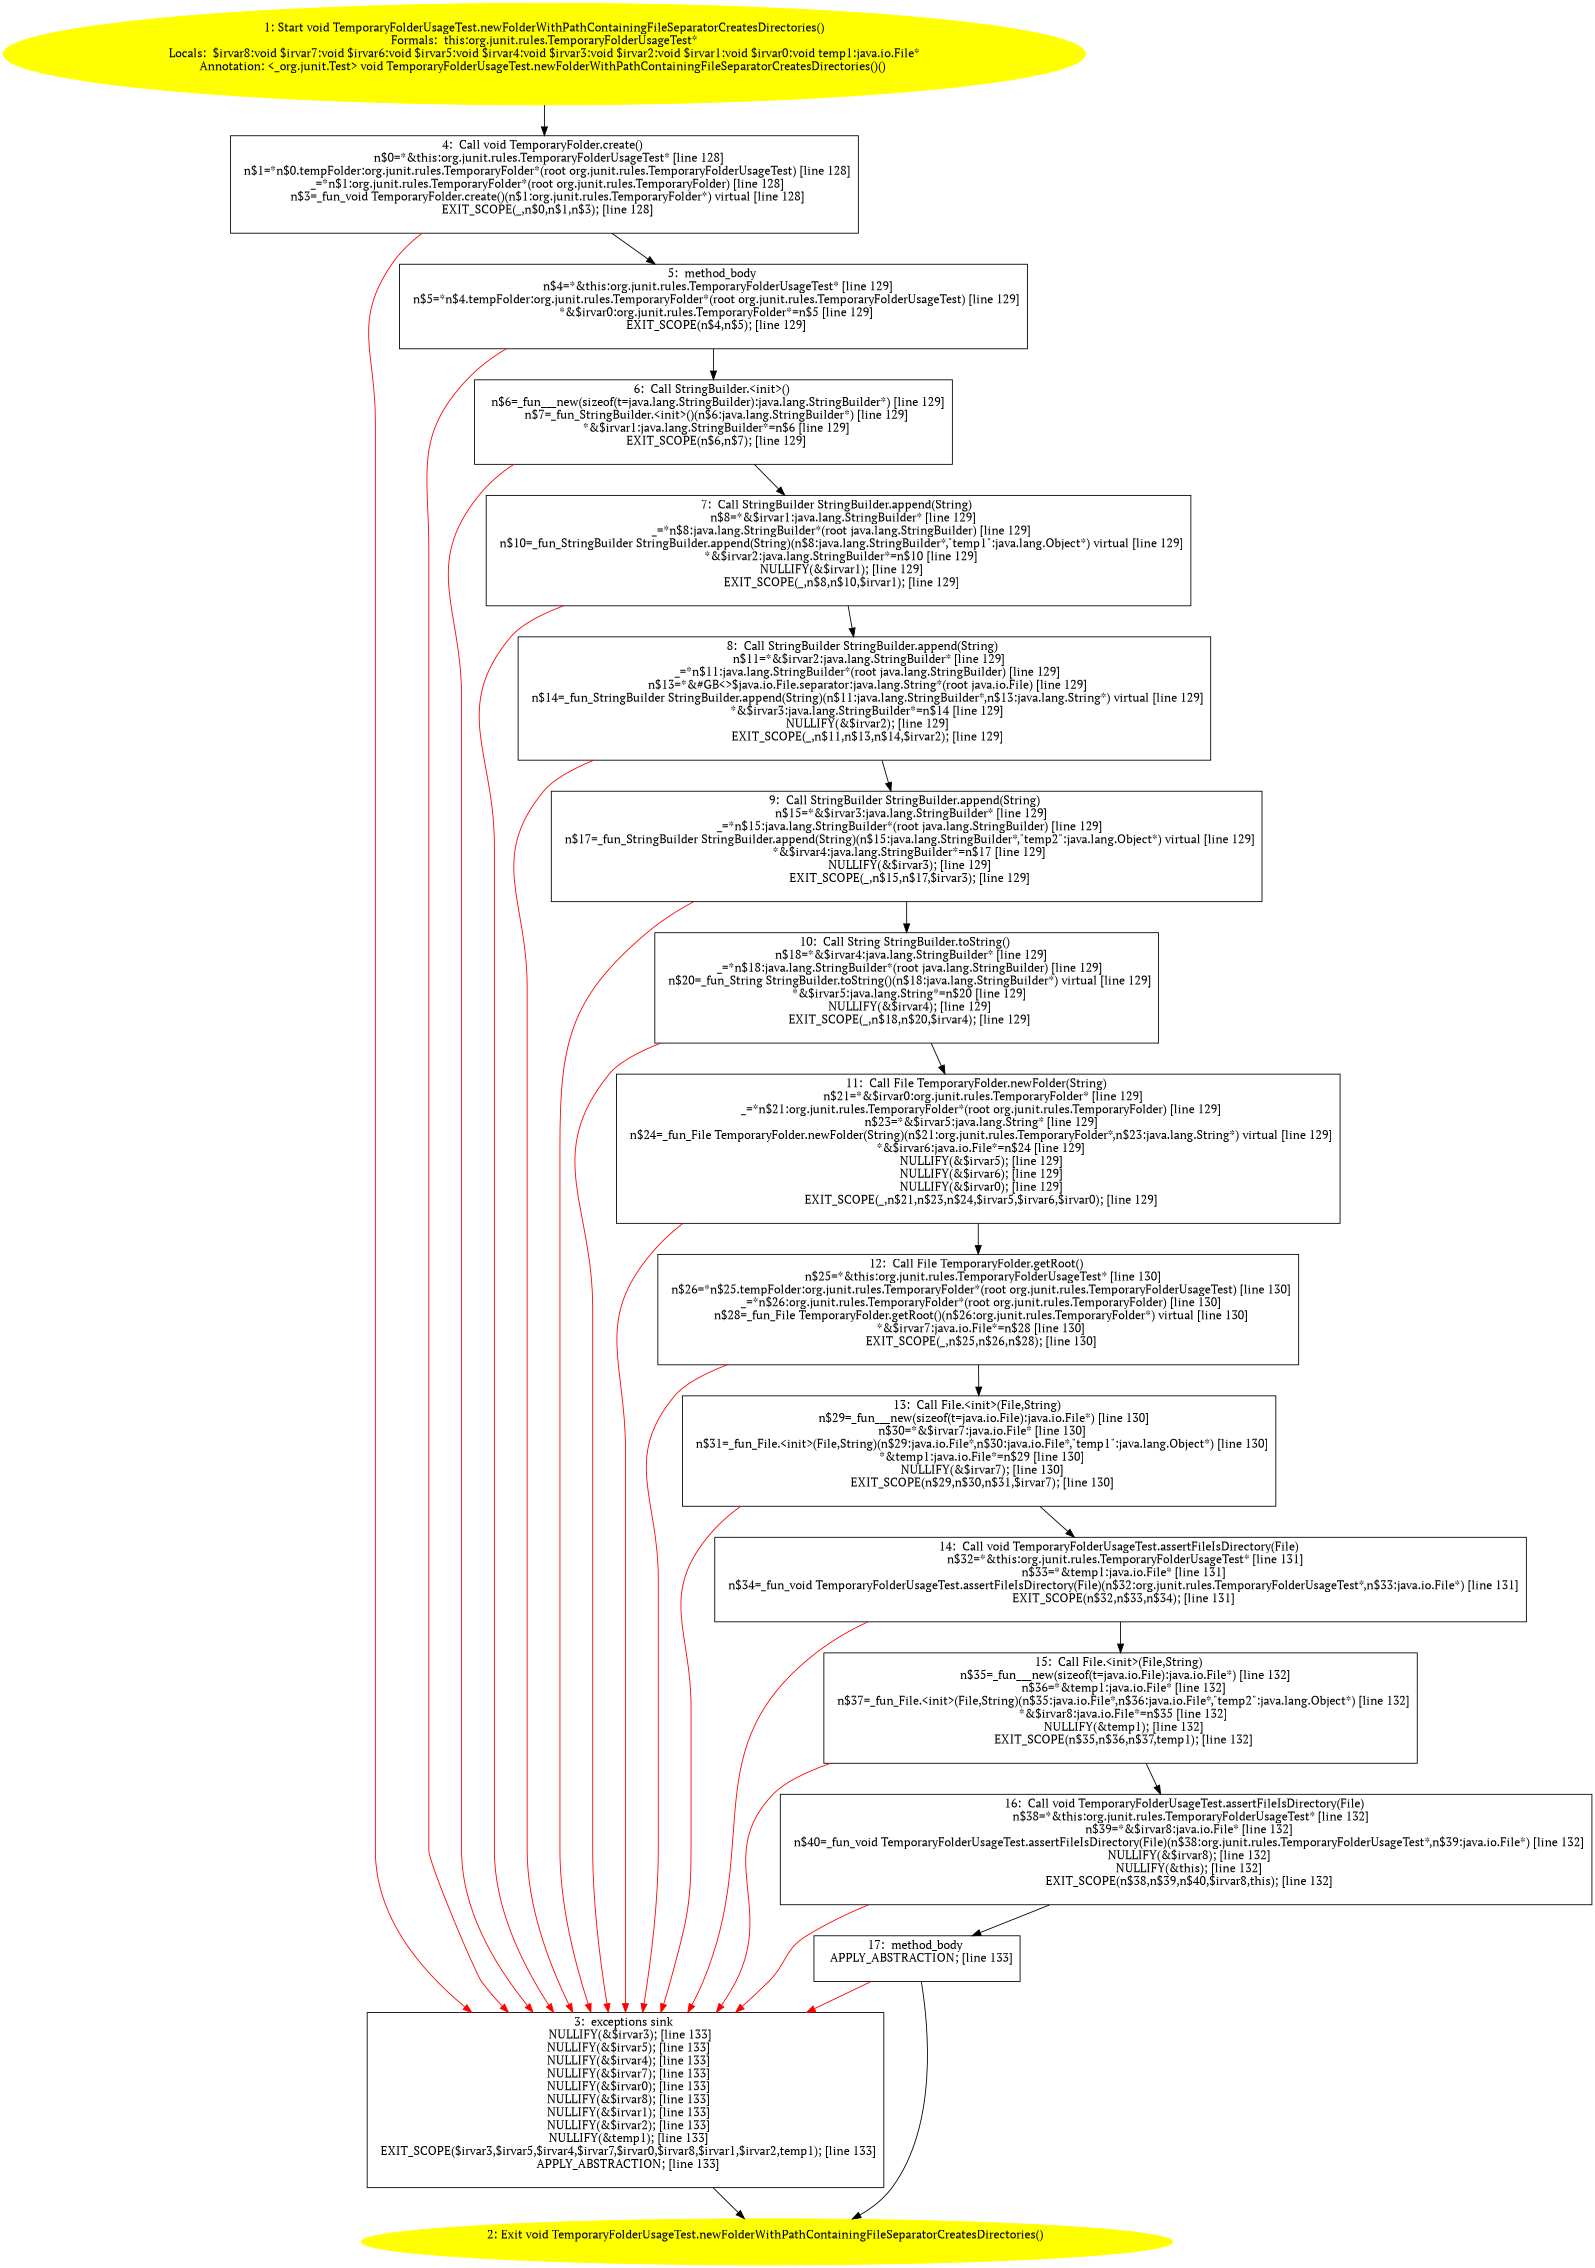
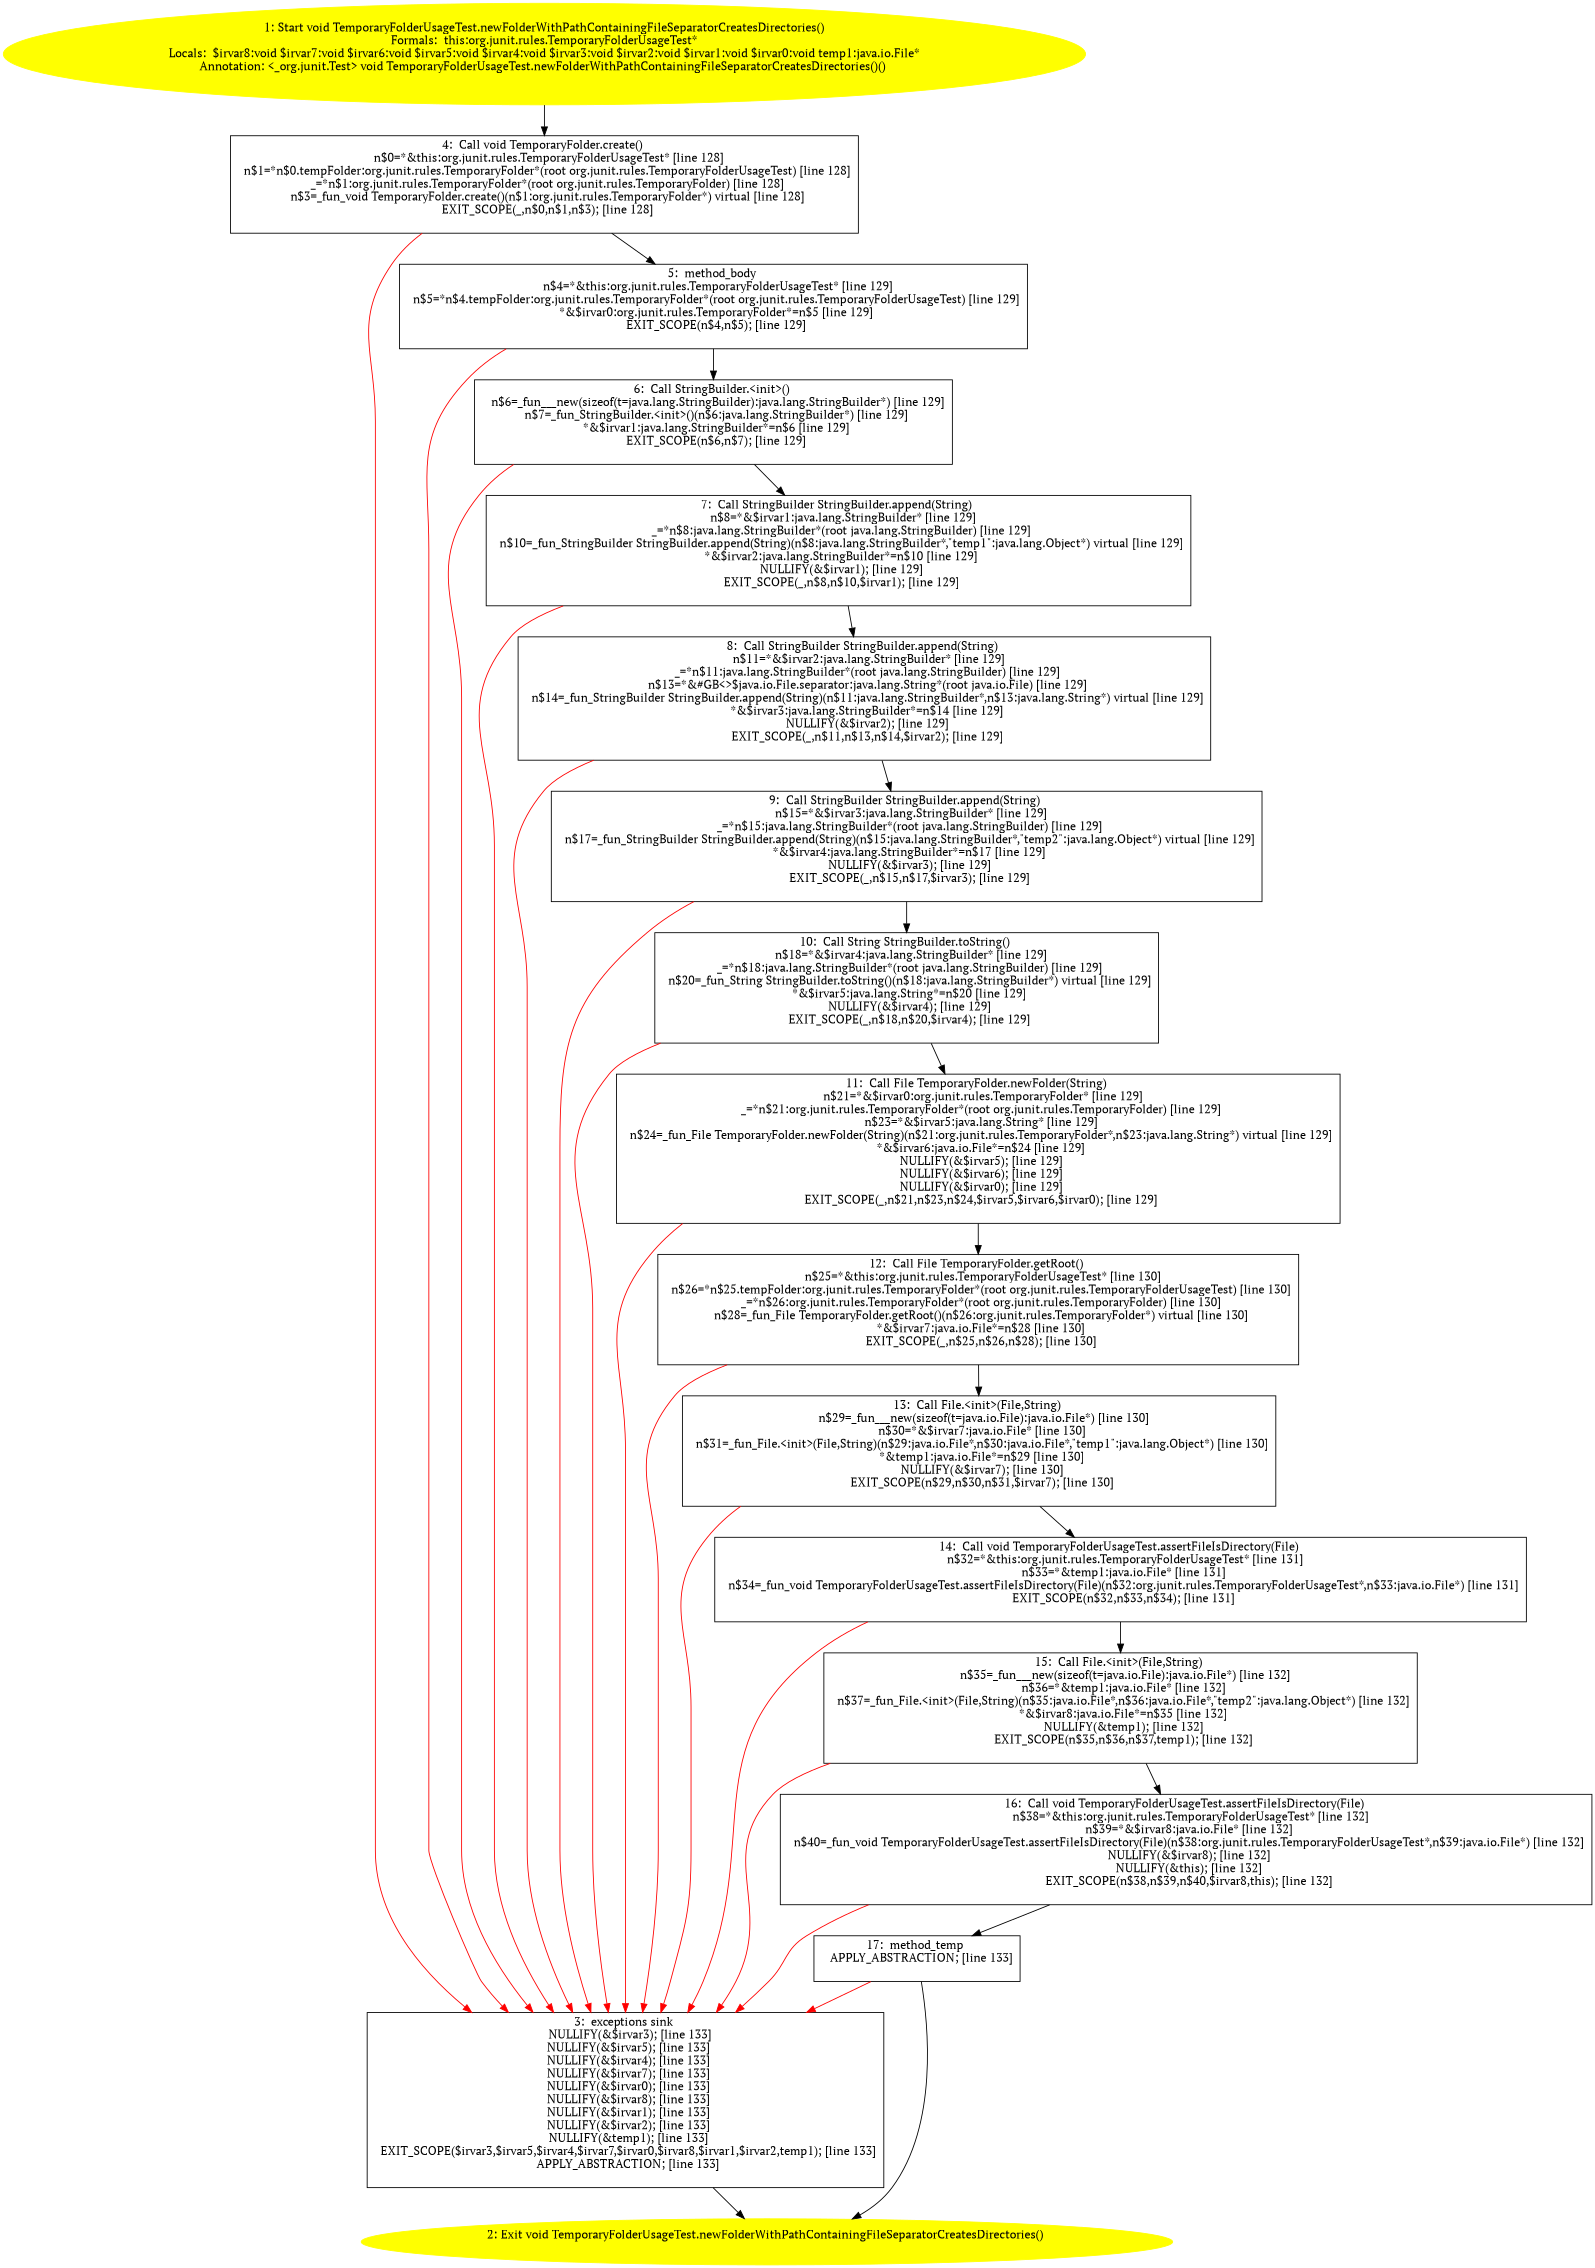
node "17:  method_body APPLY_ABSTRACTION; [line 133]": label "17:  method_body APPLY_ABSTRACTION; [line 133]" -> "17:  method_temp APPLY_ABSTRACTION; [line 133]"
